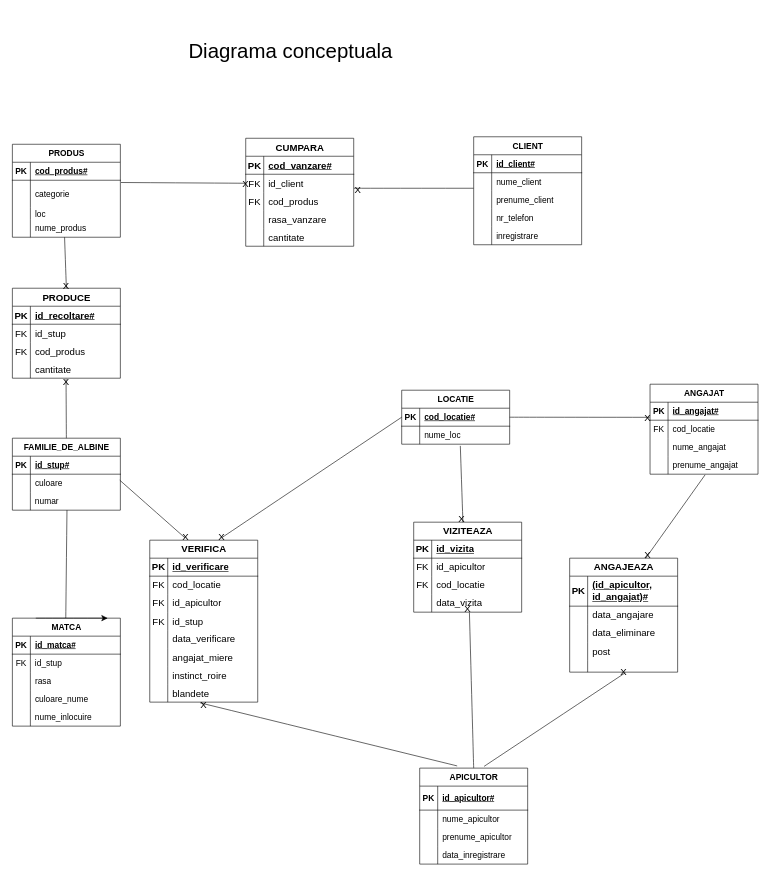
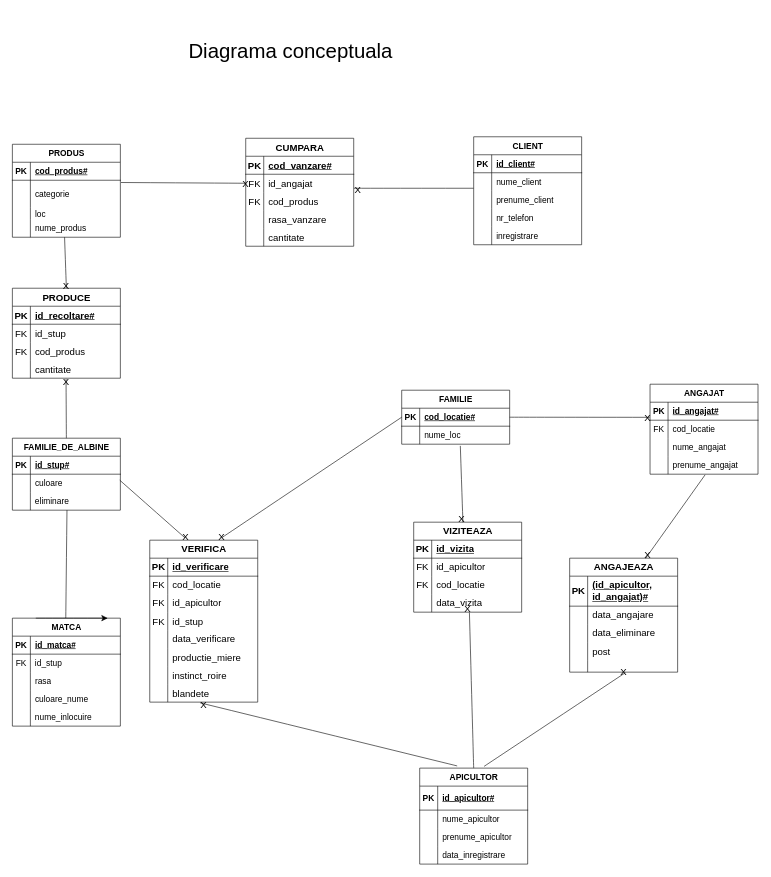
node "id_client": label "id_client" -> "id_angajat"
node "LOCATIE": label "LOCATIE" -> "FAMILIE"
node "numar": label "numar" -> "eliminare"
node "angajat_miere": label "angajat_miere" -> "productie_miere"
